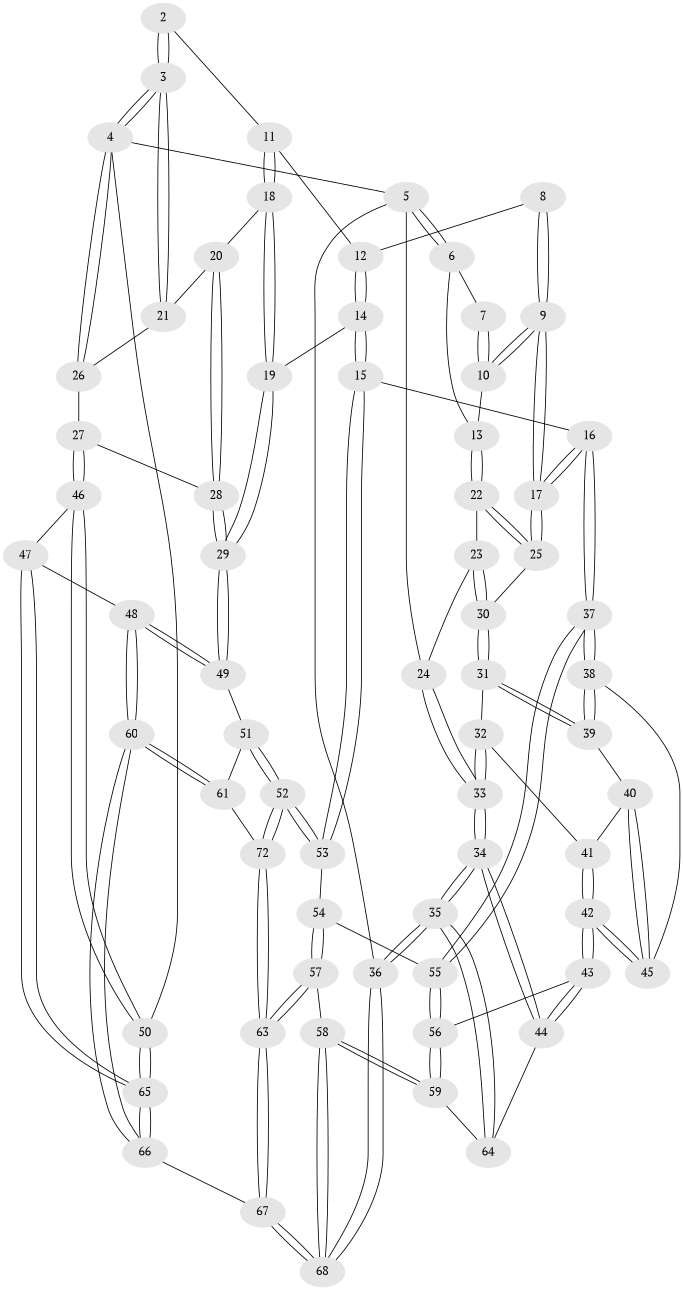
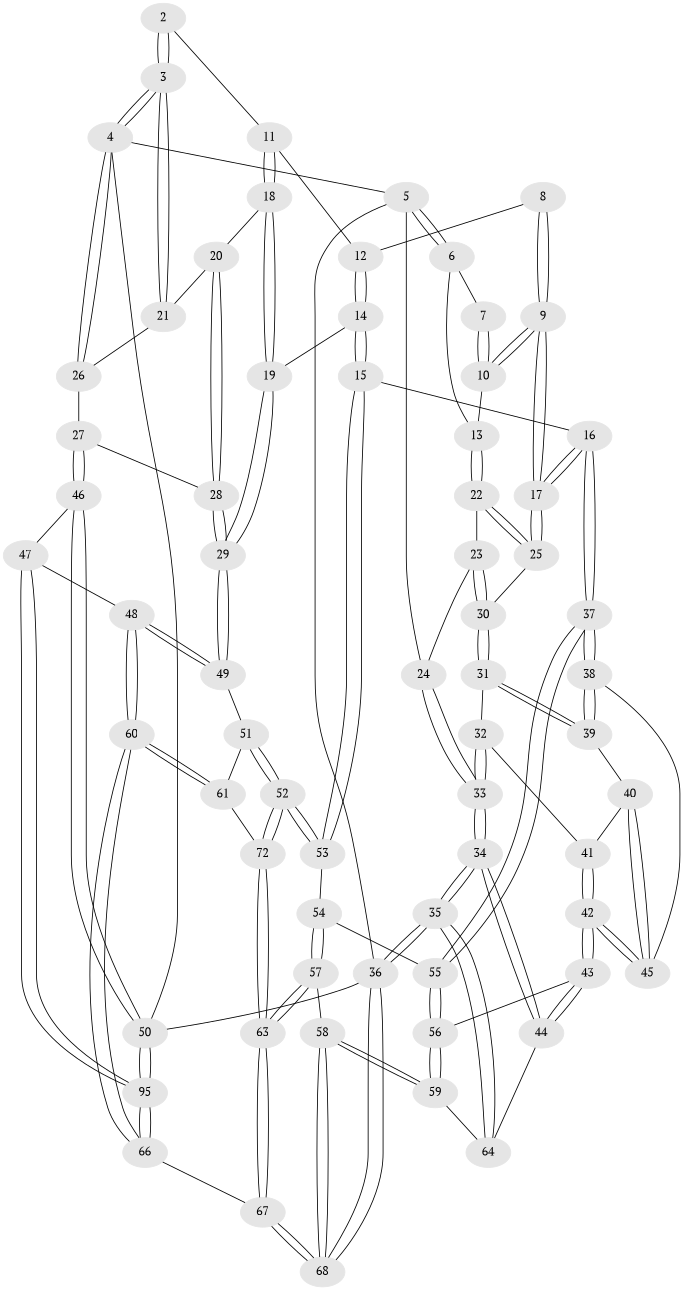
edge "36" -- "50": added
node "65": label "65" -> "95"
